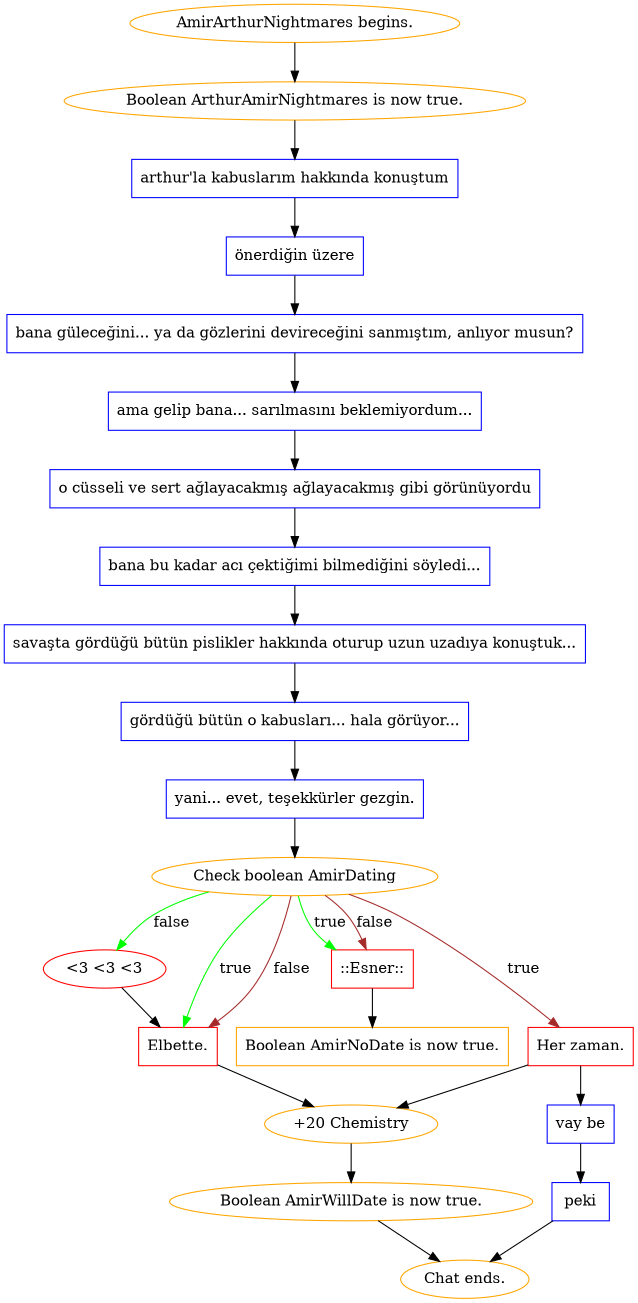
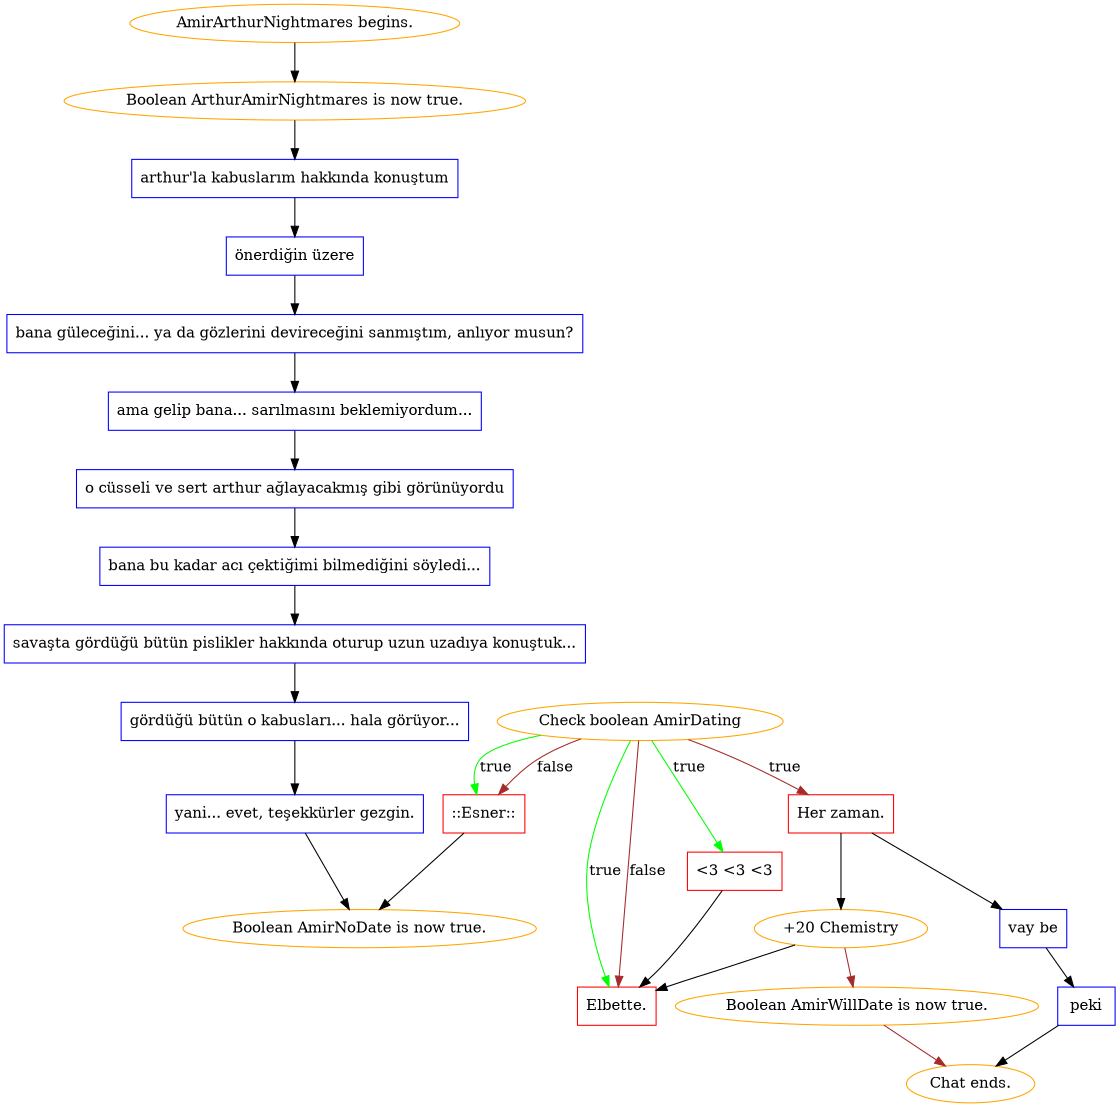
node "o cüsseli ve sert ağlayacakmış ağlayacakmış gibi görünüyordu": label "o cüsseli ve sert ağlayacakmış ağlayacakmış gibi görünüyordu" -> "o cüsseli ve sert arthur ağlayacakmış gibi görünüyordu"
edge "yani... evet, teşekkürler gezgin." -> "Check boolean AmirDating": now "yani... evet, teşekkürler gezgin." -> "Boolean AmirNoDate is now true."
edge "Check boolean AmirDating" -> "<3 <3 <3": label "false" -> "true"
node "<3 <3 <3": shape ellipse -> box
node "Boolean AmirNoDate is now true.": shape box -> ellipse
edge "Elbette." -> "+20 Chemistry": reversed
edge "+20 Chemistry" -> "Boolean AmirWillDate is now true.": color black -> brown
edge "Boolean AmirWillDate is now true." -> "Chat ends.": color black -> brown
